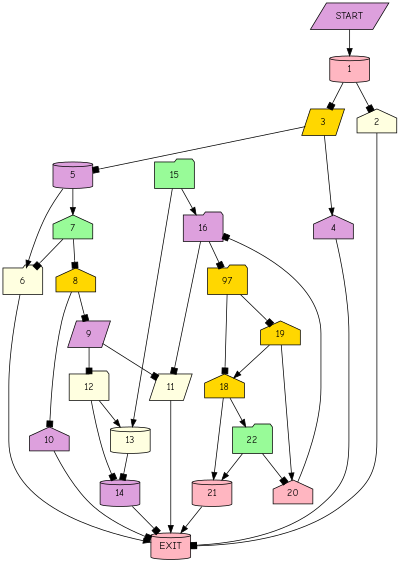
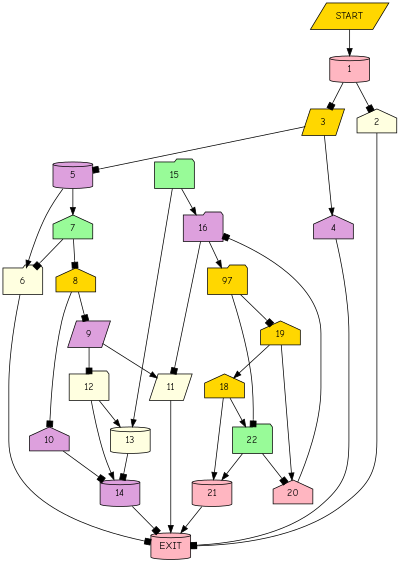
node "START": fillcolor plum -> gold
edge "16" -> "97": arrowhead box -> normal
edge "97" -> "18": now "97" -> "22"
edge "9" -> "11": arrowhead box -> normal
edge "12" -> "14": arrowhead box -> normal
edge "6" -> "EXIT": arrowhead normal -> box
edge "10" -> "EXIT": now "10" -> "14"
